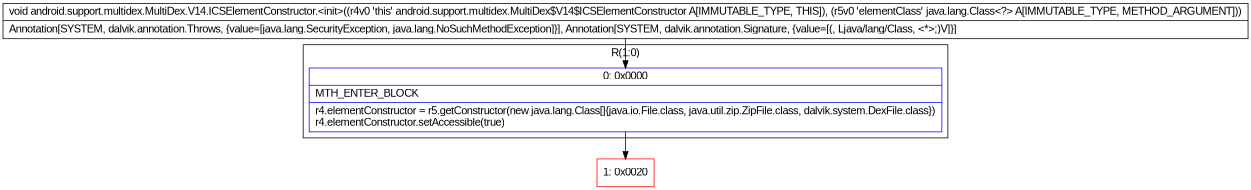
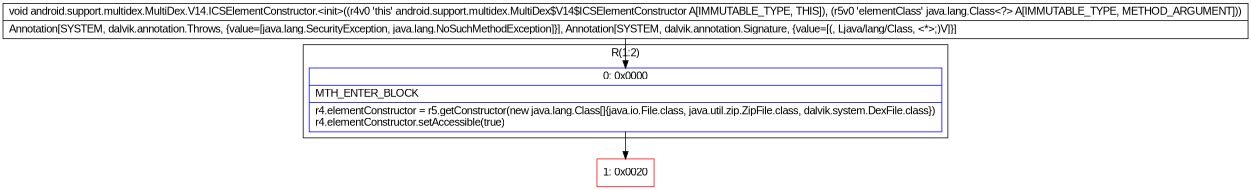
cluster "R(1:0)": label "R(1:0)" -> "R(1:2)"
